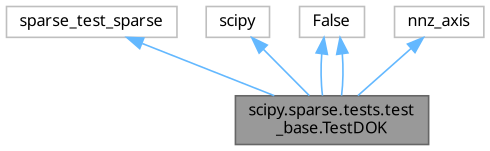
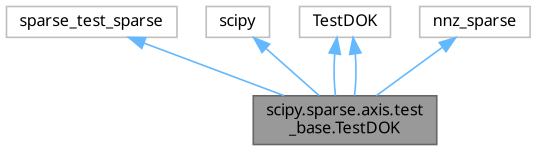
node "False": label "False" -> "TestDOK"
node "nnz_axis": label "nnz_axis" -> "nnz_sparse"
node "scipy.sparse.tests.test _base.TestDOK": label "scipy.sparse.tests.test _base.TestDOK" -> "scipy.sparse.axis.test _base.TestDOK"
